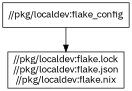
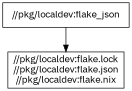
node "//pkg/localdev:flake_config": label "//pkg/localdev:flake_config" -> "//pkg/localdev:flake_json"
